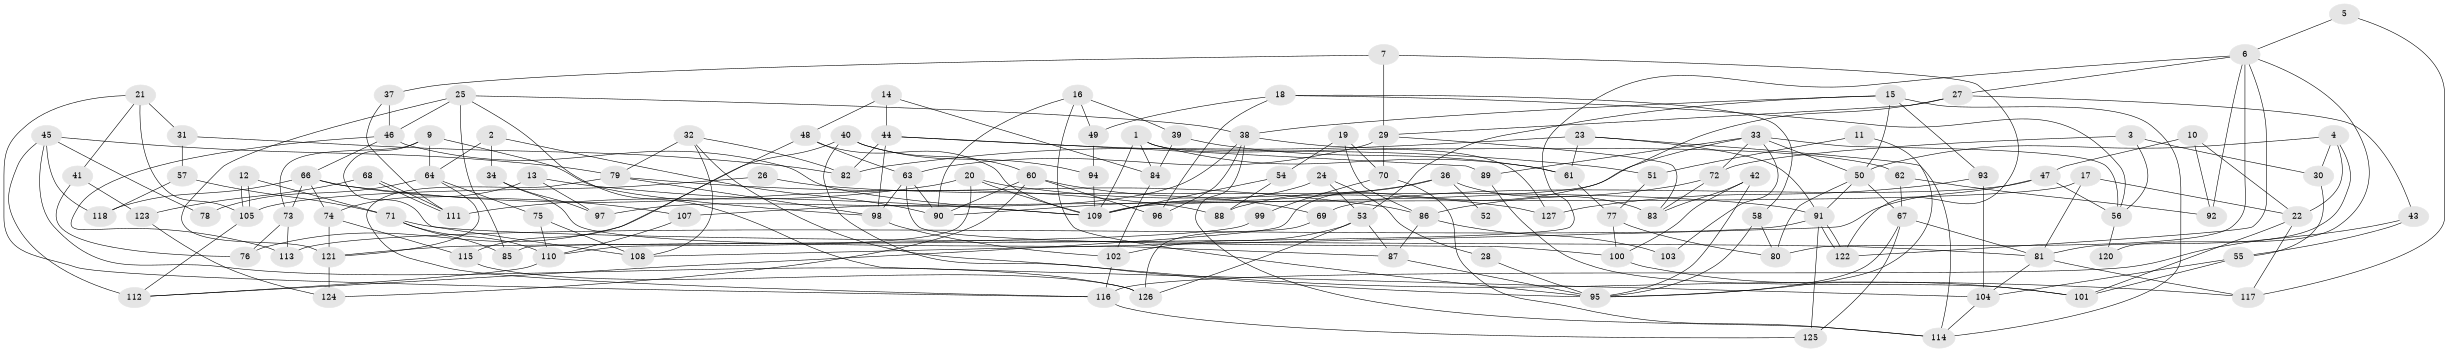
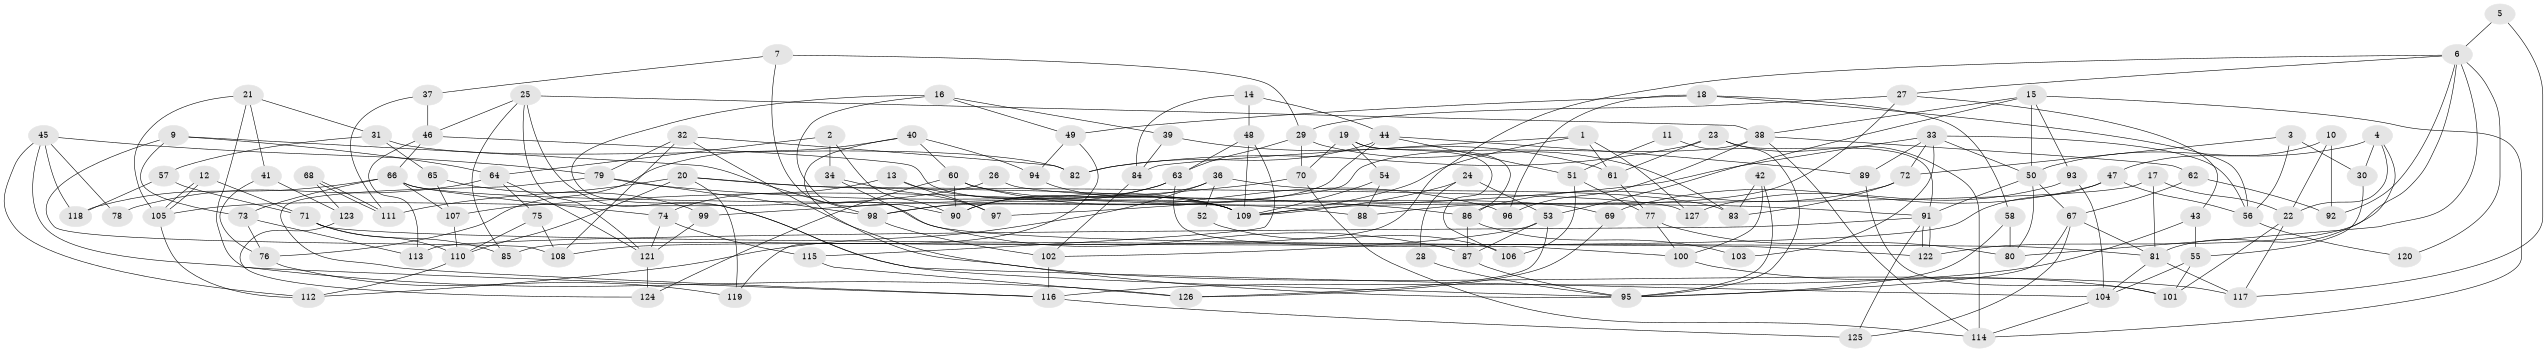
node "65": added
node "106": added
node "119": added
